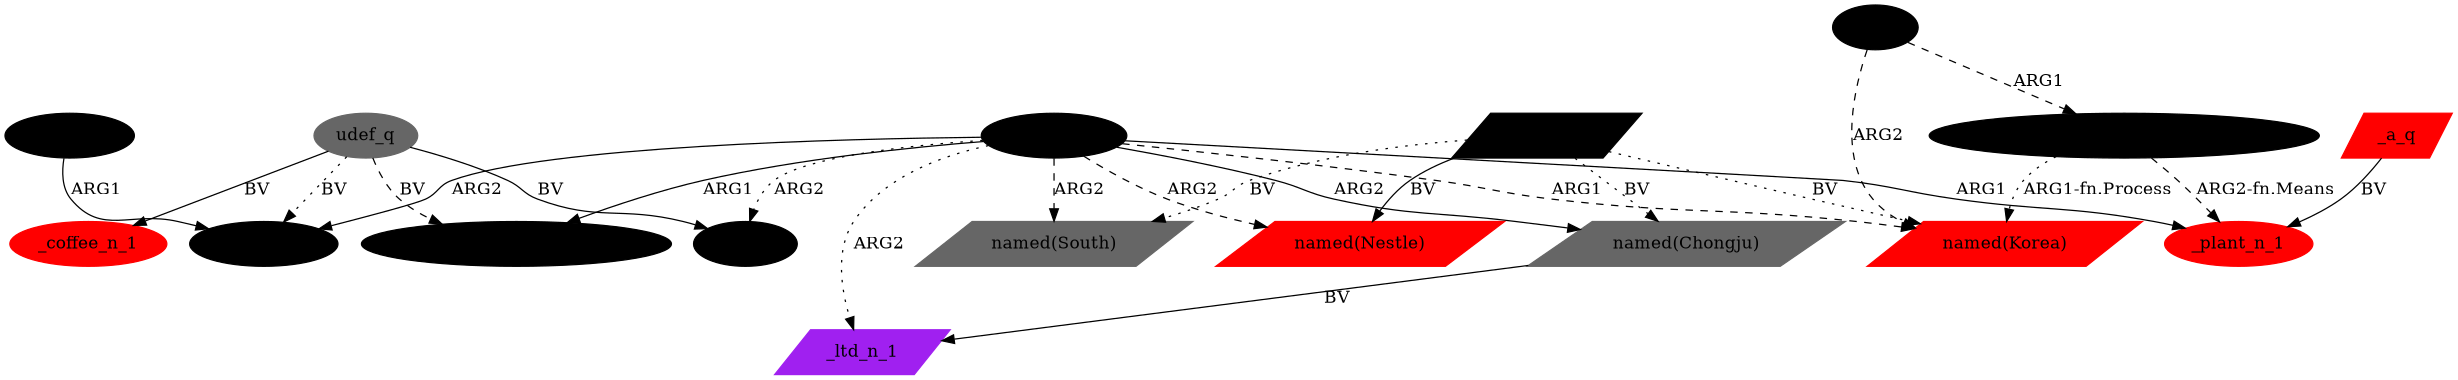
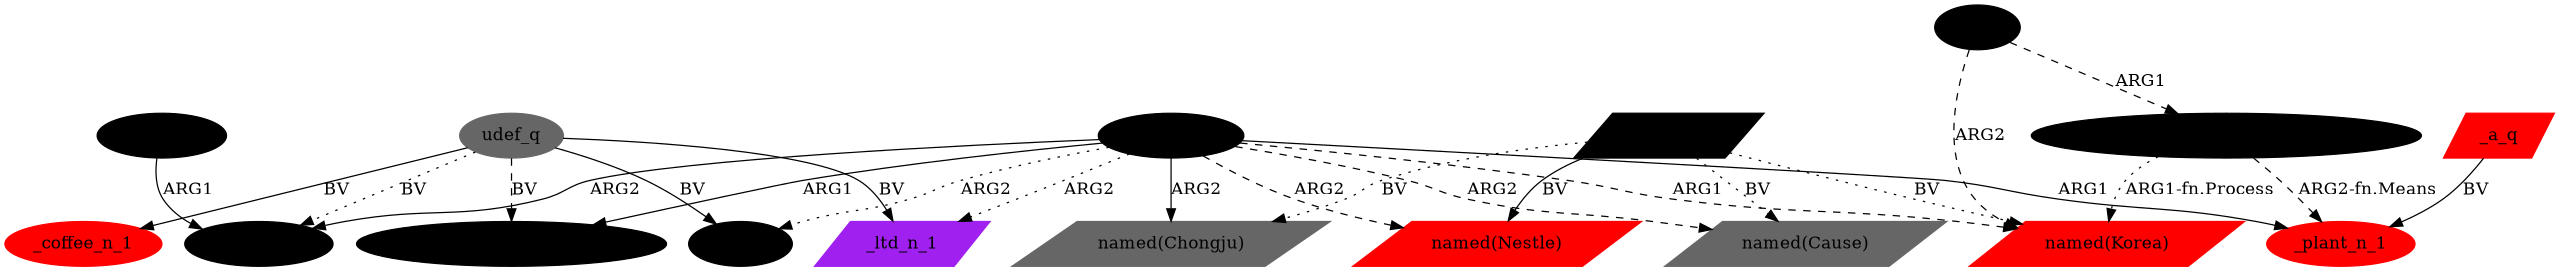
node "named(South)": label "named(South)" -> "named(Cause)"
edge "named(Chongju)" -> "_ltd_n_1": now "udef_q" -> "_ltd_n_1"
